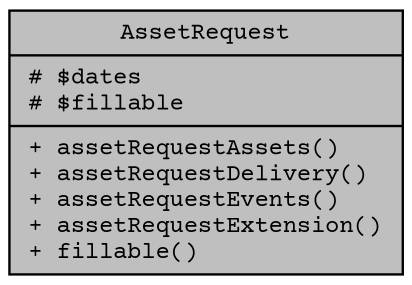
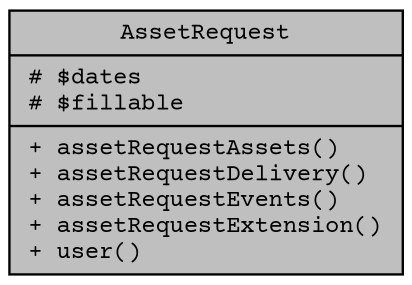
node "AssetRequest": text "+ fillable()" -> "+ user()"
